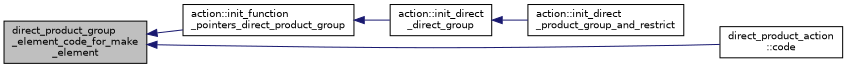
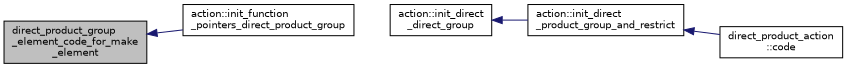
edge "action::init_direct _direct_group" -> "action::init_function _pointers_direct_product_group": removed
edge "direct_product_action ::code" -> "direct_product_group _element_code_for_make _element": now "direct_product_action ::code" -> "action::init_direct _product_group_and_restrict"
